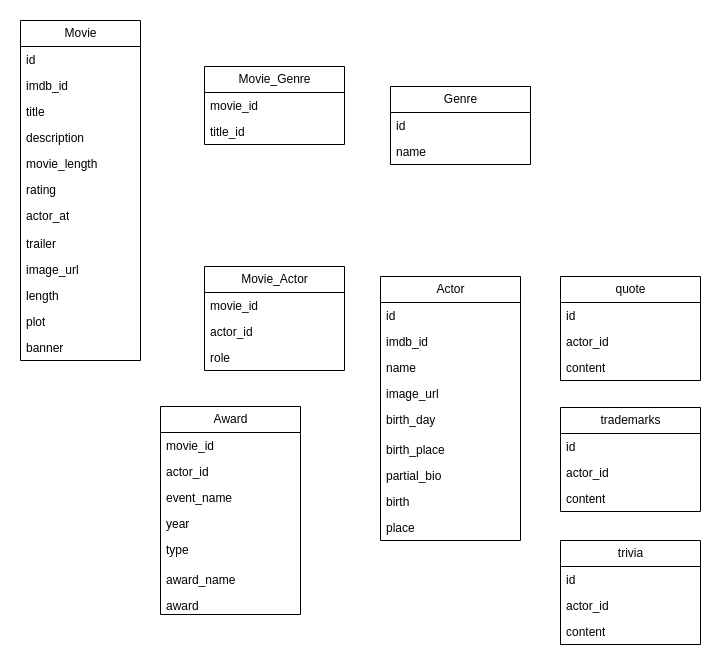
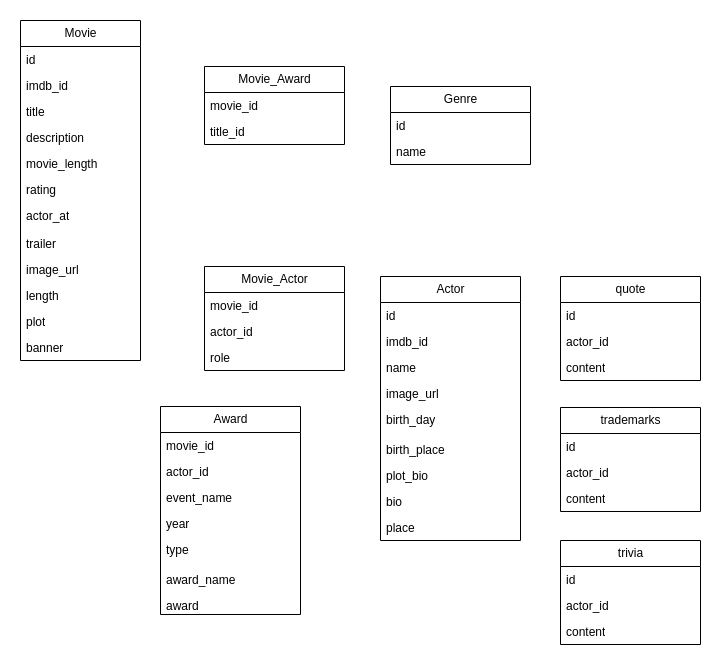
node "Movie_Genre": label "Movie_Genre" -> "Movie_Award"
node "partial_bio": label "partial_bio" -> "plot_bio"
node "birth": label "birth" -> "bio"
